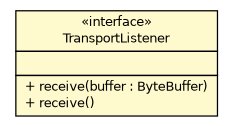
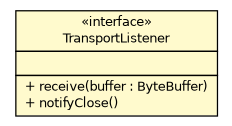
node "TransportListener": text "+ receive()" -> "+ notifyClose()"
